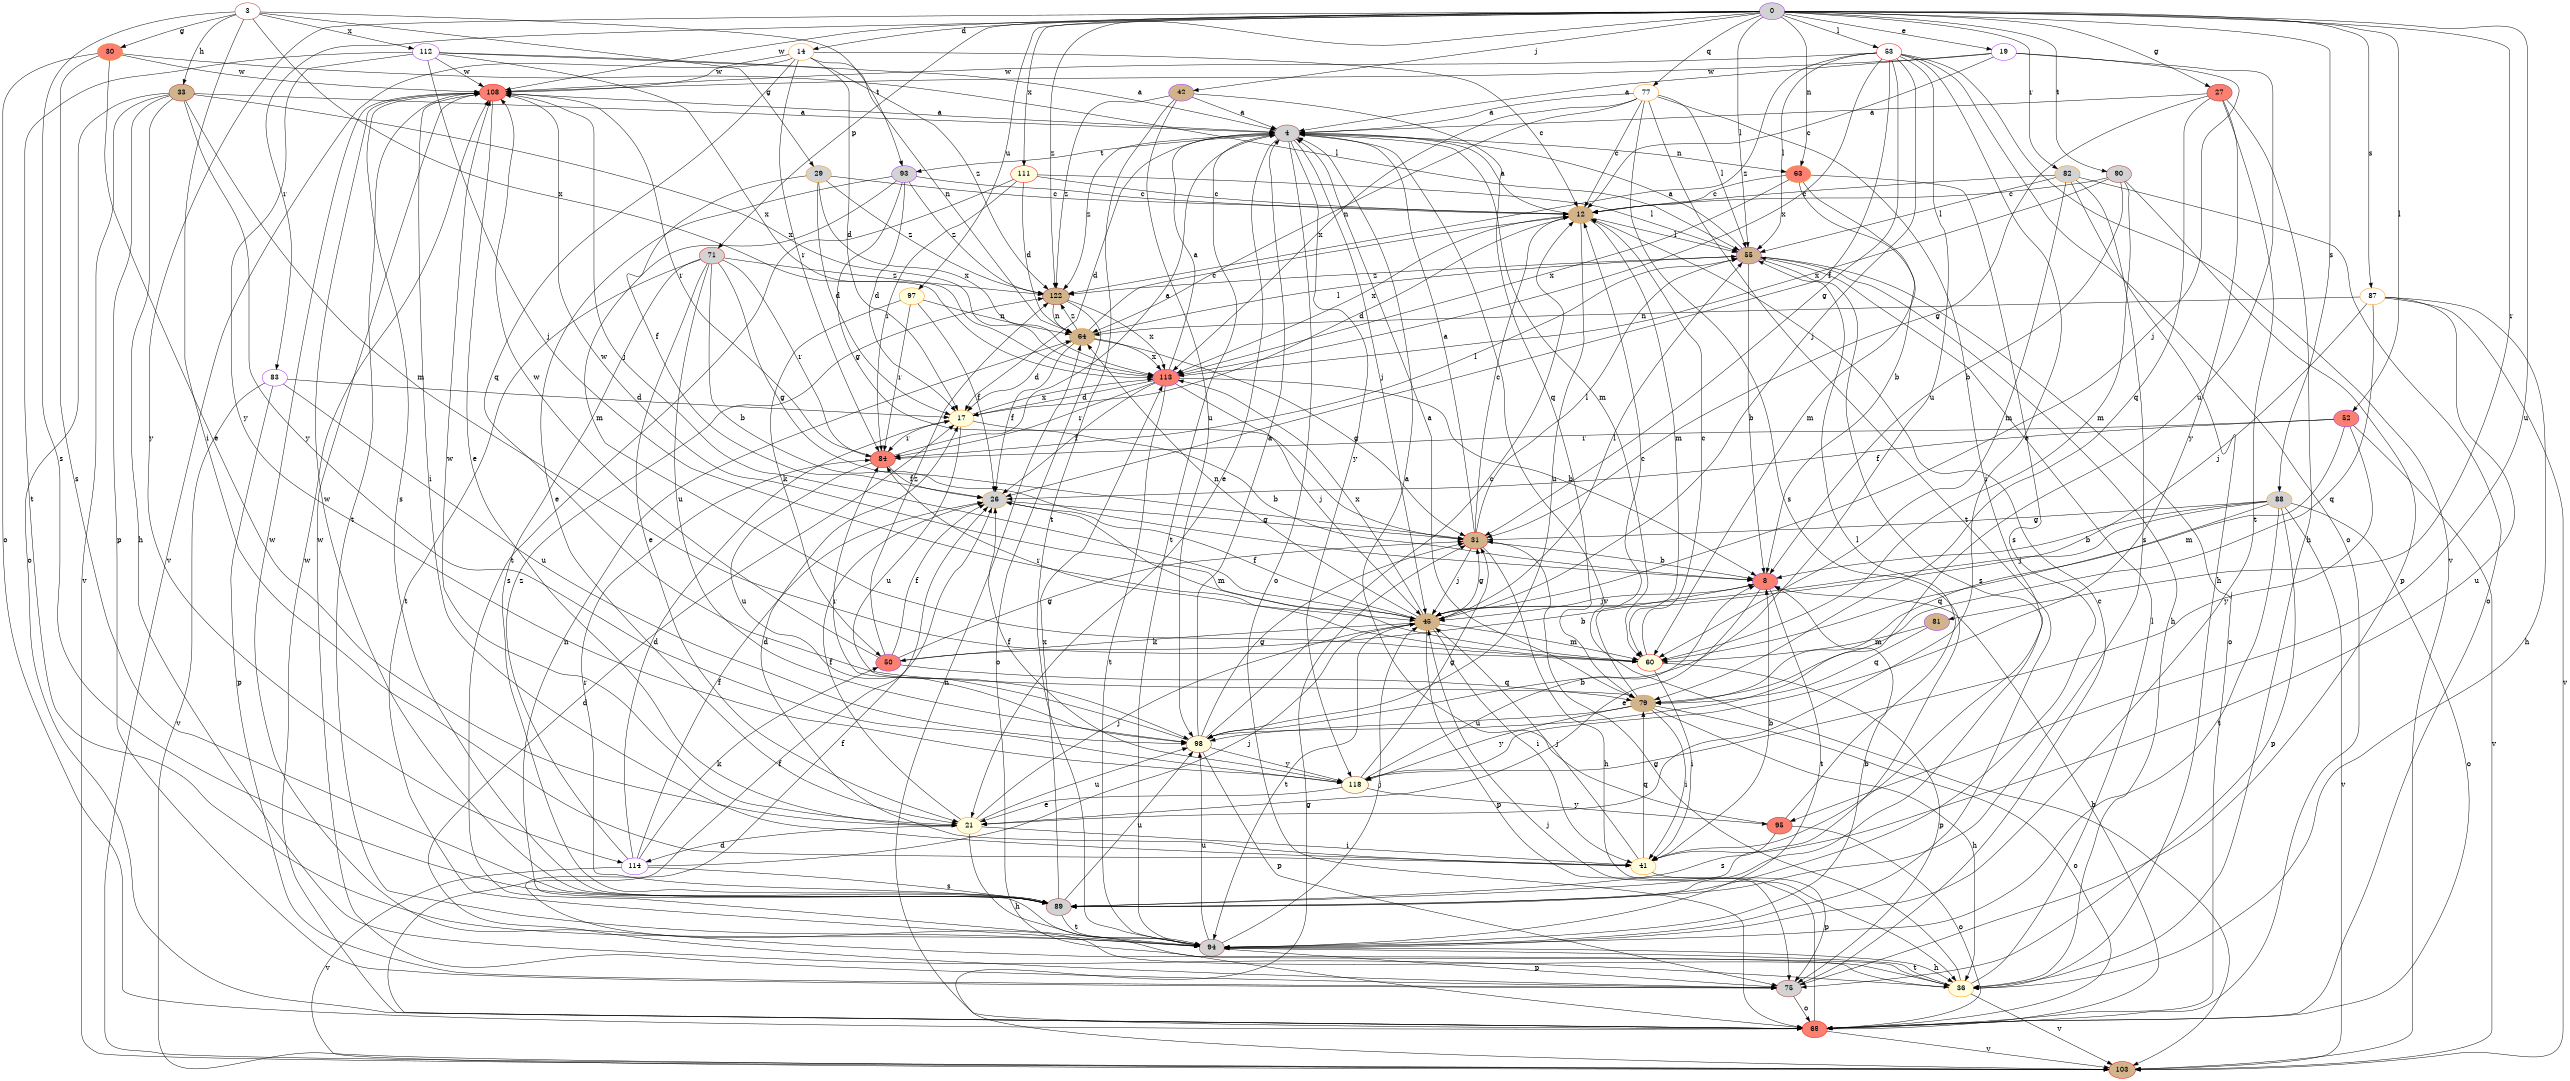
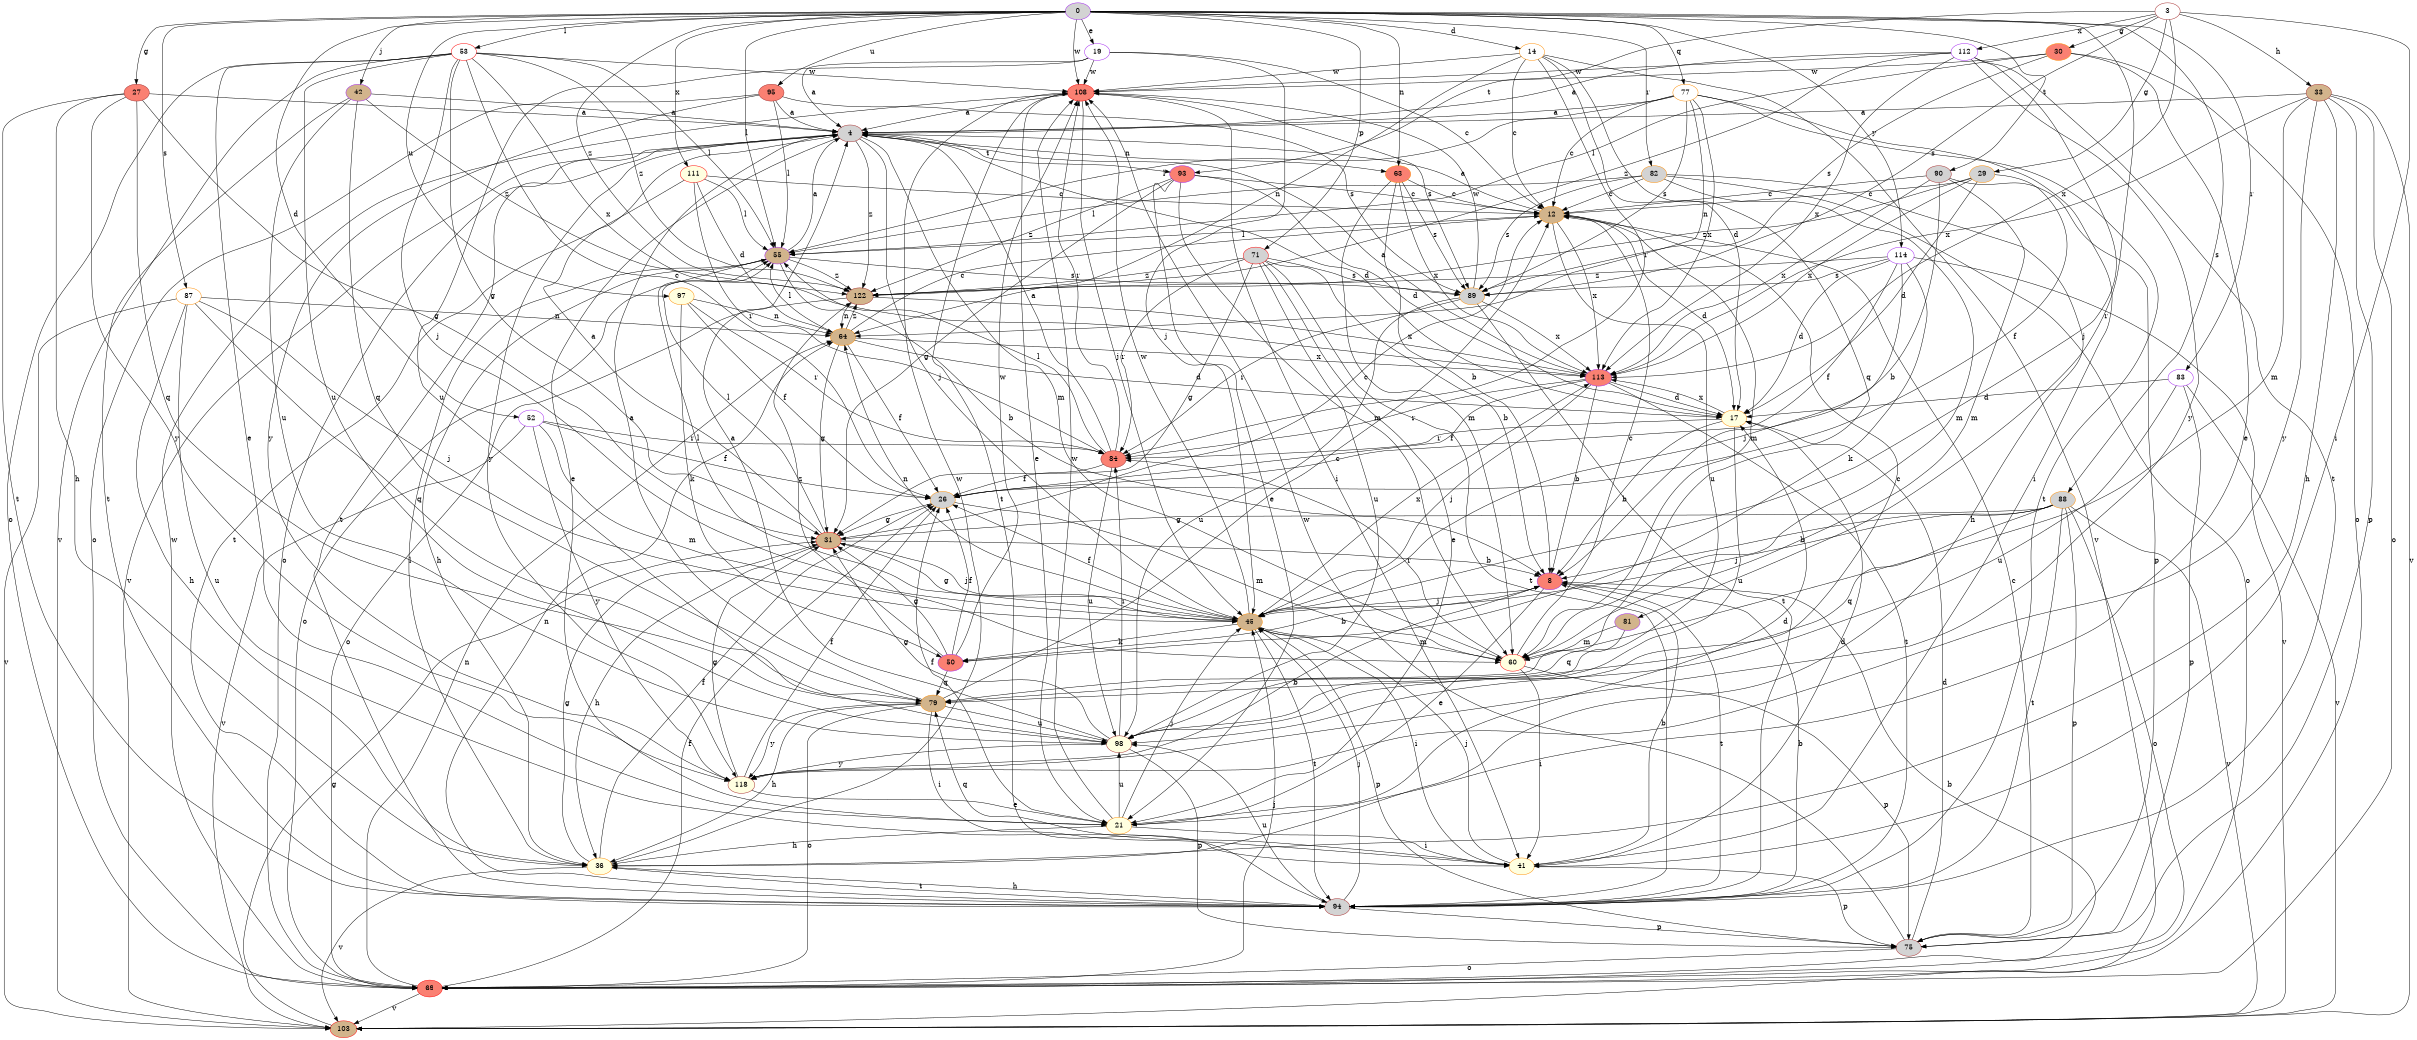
node "93": fillcolor lightgrey -> salmon
edge "0" -> "52": label "l" -> "d"
edge "53" -> "26": label "f" -> "c"
node "52": fillcolor salmon -> white
edge "118" -> "95": reversed
edge "21" -> "114": now "21" -> "17"
node "89": color brown -> darkorange
